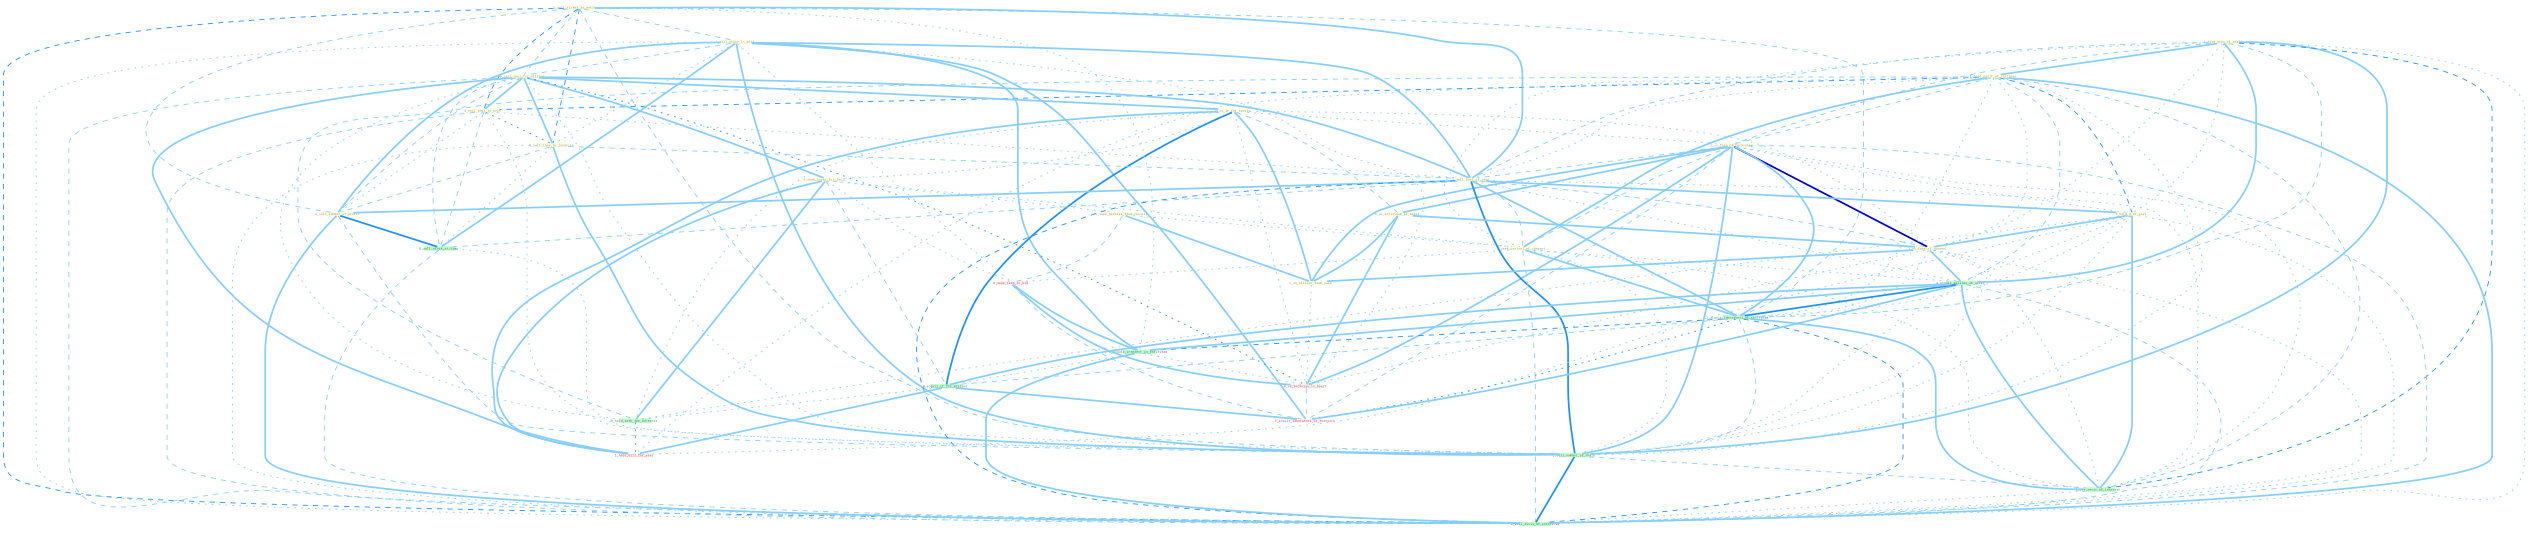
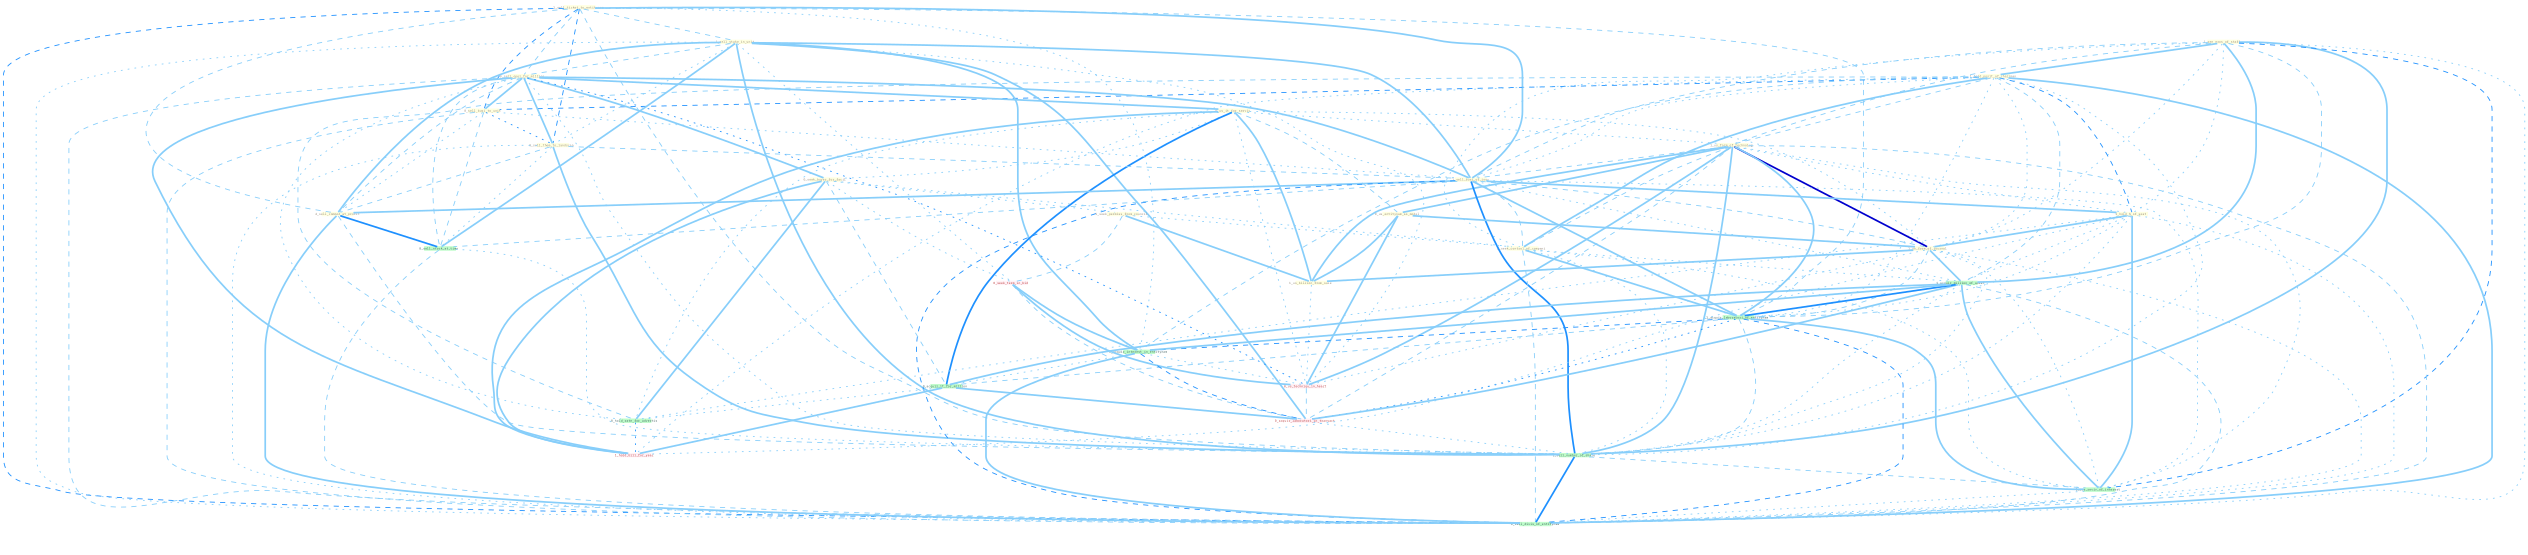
node "1_term_eros_of_staff": label "1_term_eros_of_staff" -> "1_see_eros_of_staff"
edge "1_hold_posit_of_chairman" -- "1_see_reviv_of_interest": now "1_hold_posit_of_chairman" -- "1_acquir_interest_in_entitynam"
edge "1_seek_control_of_compani" -- "0_seek_term_in_bid": removed
edge "1_us_form_of_journal" -- "1_acquir_laboratori_of_entitynam": style dotted -> dashed
edge "1_acquir_interest_in_entitynam" -- "0_acquir_laboratori_in_transact": added
edge "0_sell_busi_to_unit" -- "1_sell_number_of_share": now "0_acquir_laboratori_in_transact" -- "1_sell_number_of_share"
